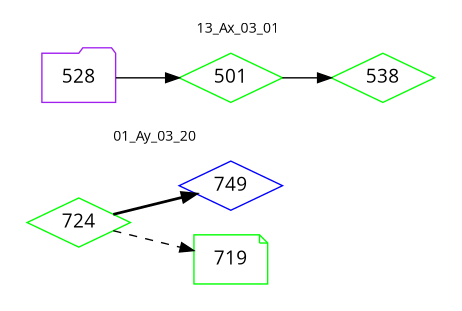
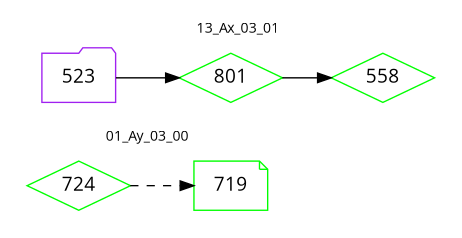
node "528": label "528" -> "523"
node "501": label "501" -> "801"
node "538": label "538" -> "558"
cluster "01_Ay_03_20": label "01_Ay_03_20" -> "01_Ay_03_00"
node "749": removed
